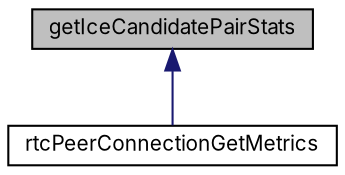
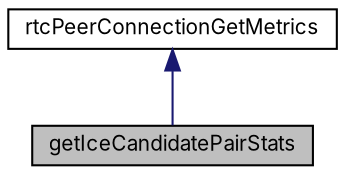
edge "rtcPeerConnectionGetMetrics" -> "getIceCandidatePairStats": reversed
